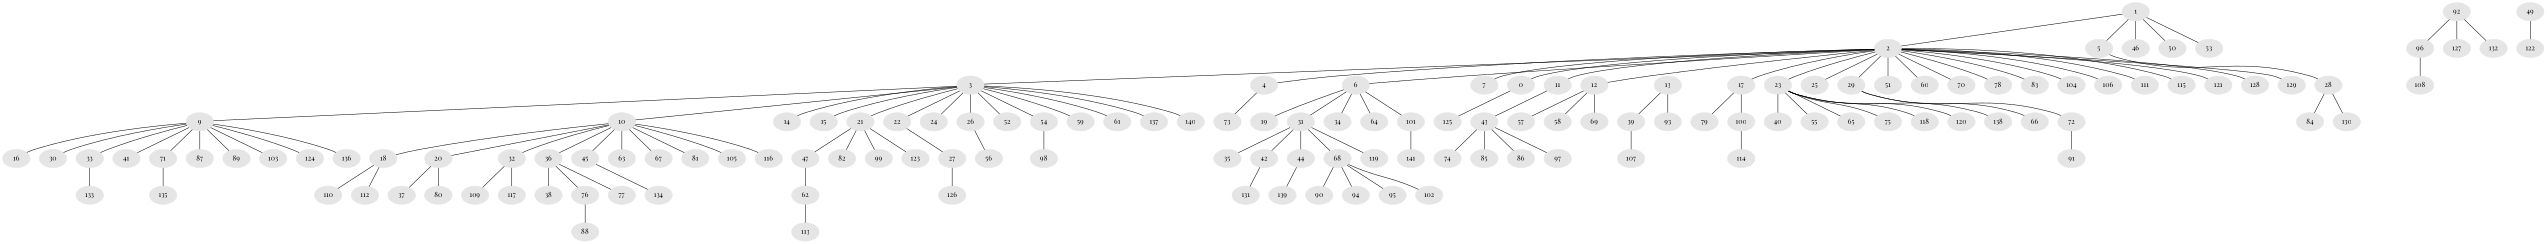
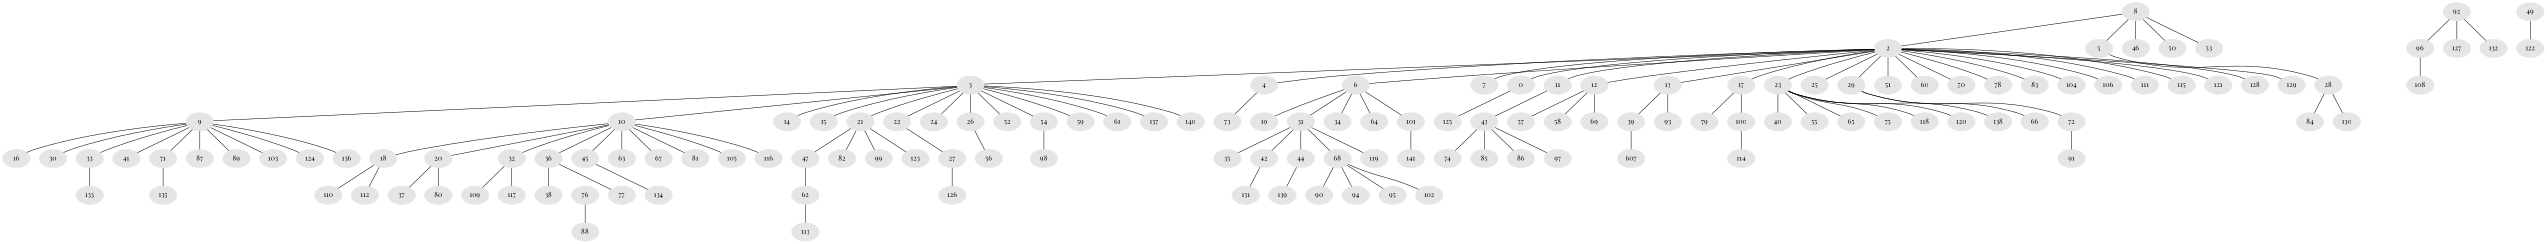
node "1": label "1" -> "8"
edge "2" -- "13": added
node "107": label "107" -> "607"
edge "36" -- "76": removed
